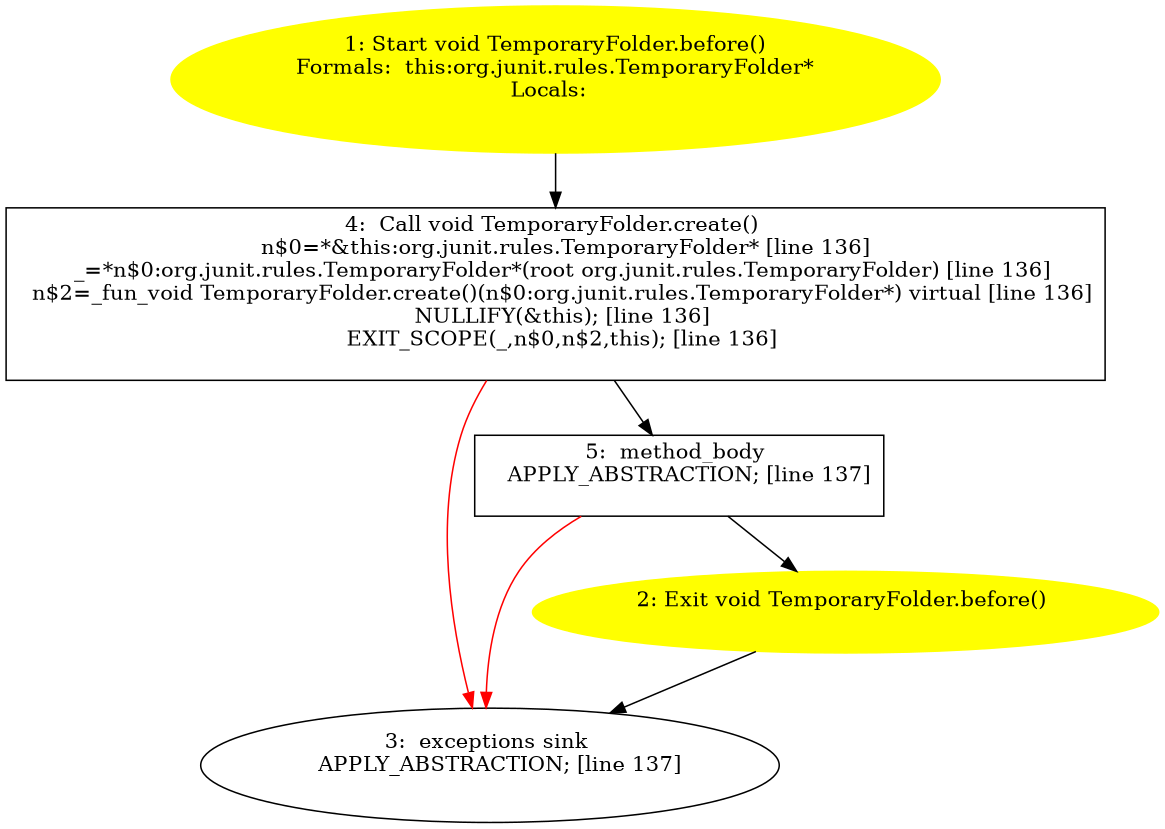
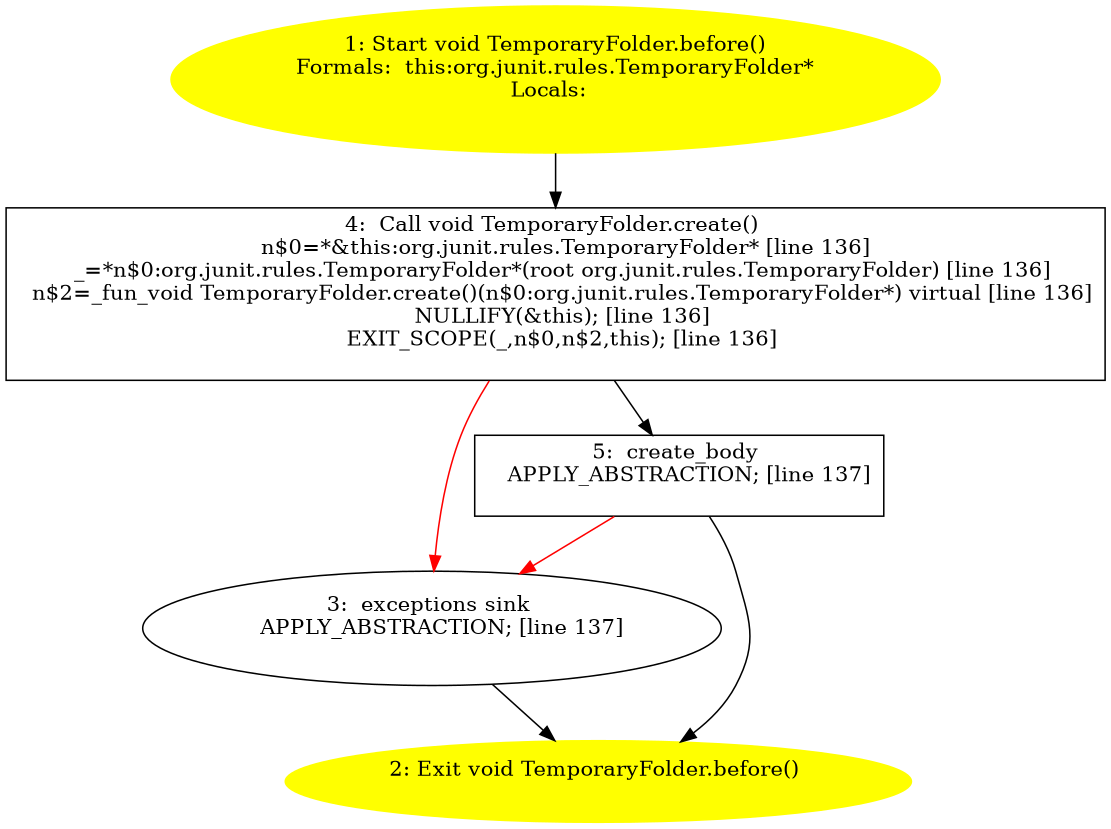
node "5:  method_body APPLY_ABSTRACTION; [line 137]": label "5:  method_body APPLY_ABSTRACTION; [line 137]" -> "5:  create_body APPLY_ABSTRACTION; [line 137]"
edge "2: Exit void TemporaryFolder.before()" -> "3:  exceptions sink APPLY_ABSTRACTION; [line 137]": reversed
